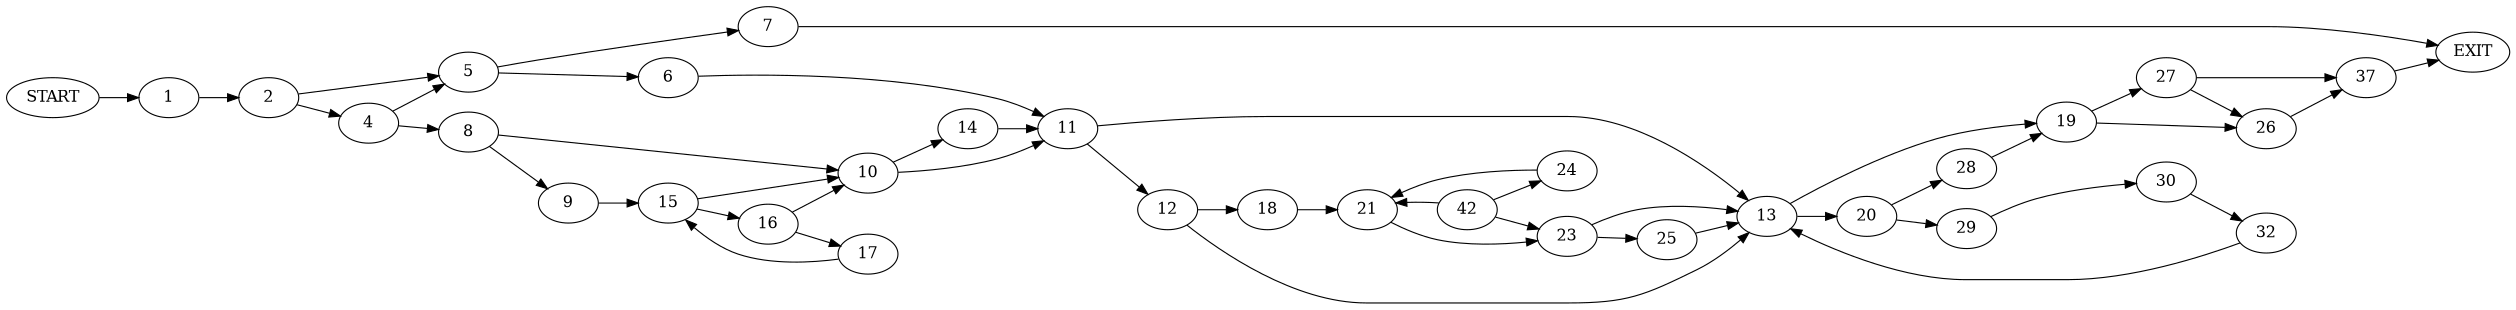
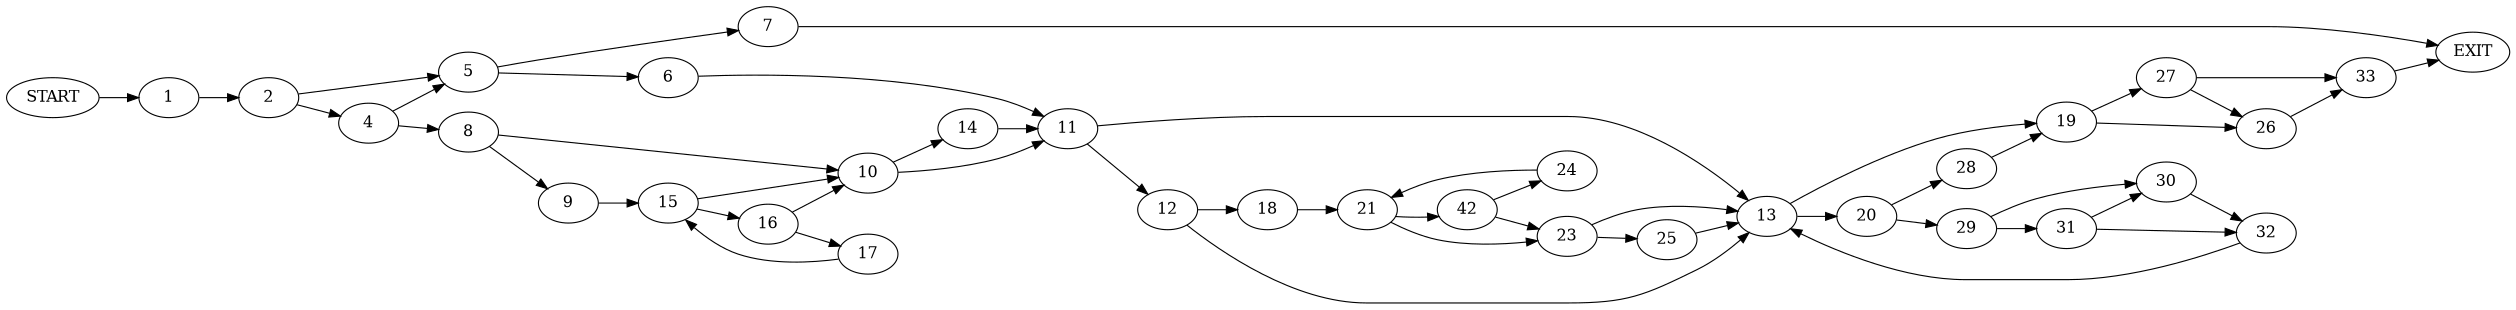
node "37": label "37" -> "33"
edge "42" -> "21": reversed
node "31": added
